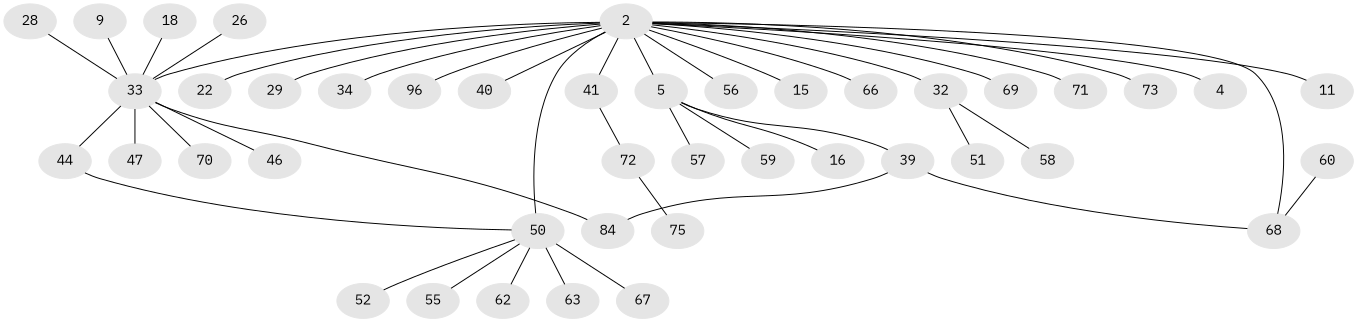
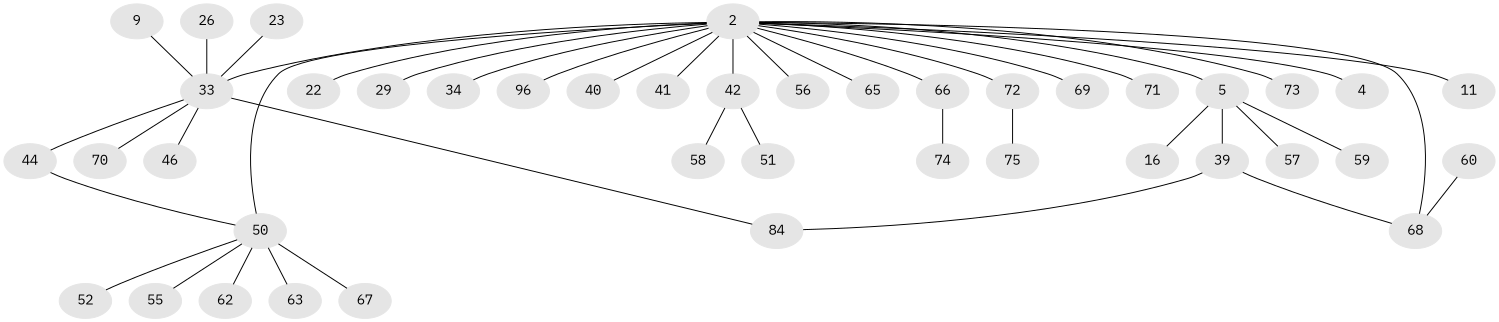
node "28": label "28" -> "23"
node "18": removed
node "15": label "15" -> "65"
node "32": label "32" -> "42"
edge "41" -- "72": now "2" -- "72"
node "47": removed
node "74": added
